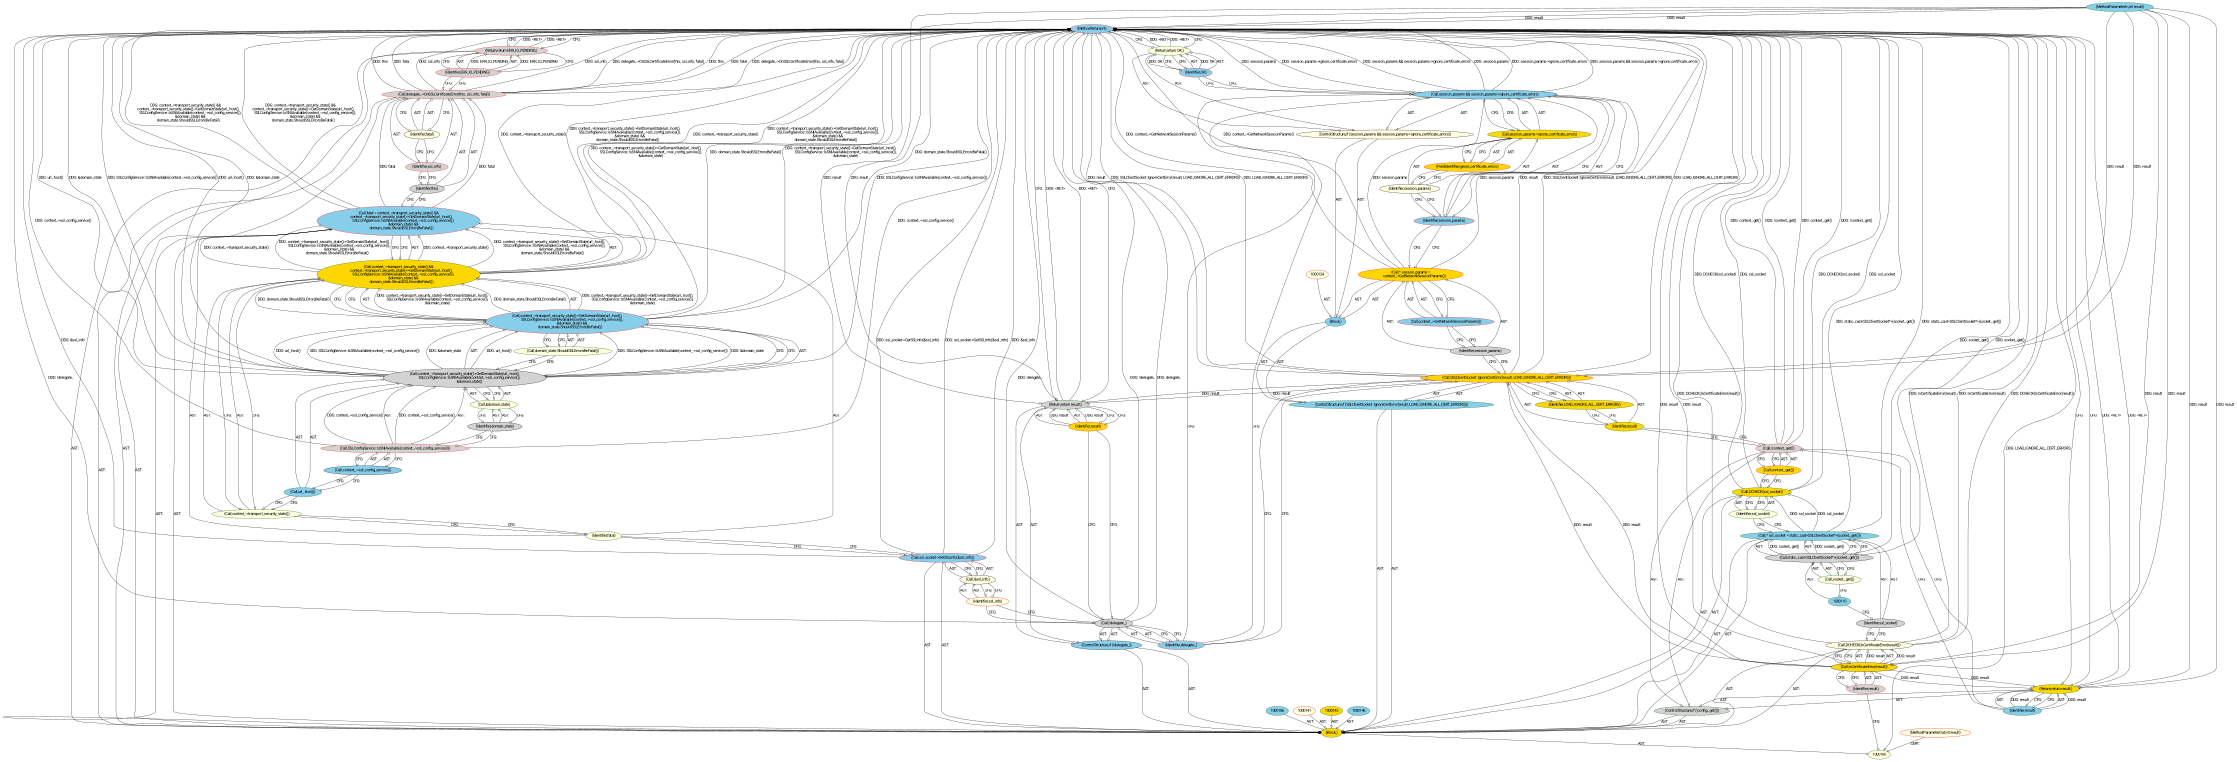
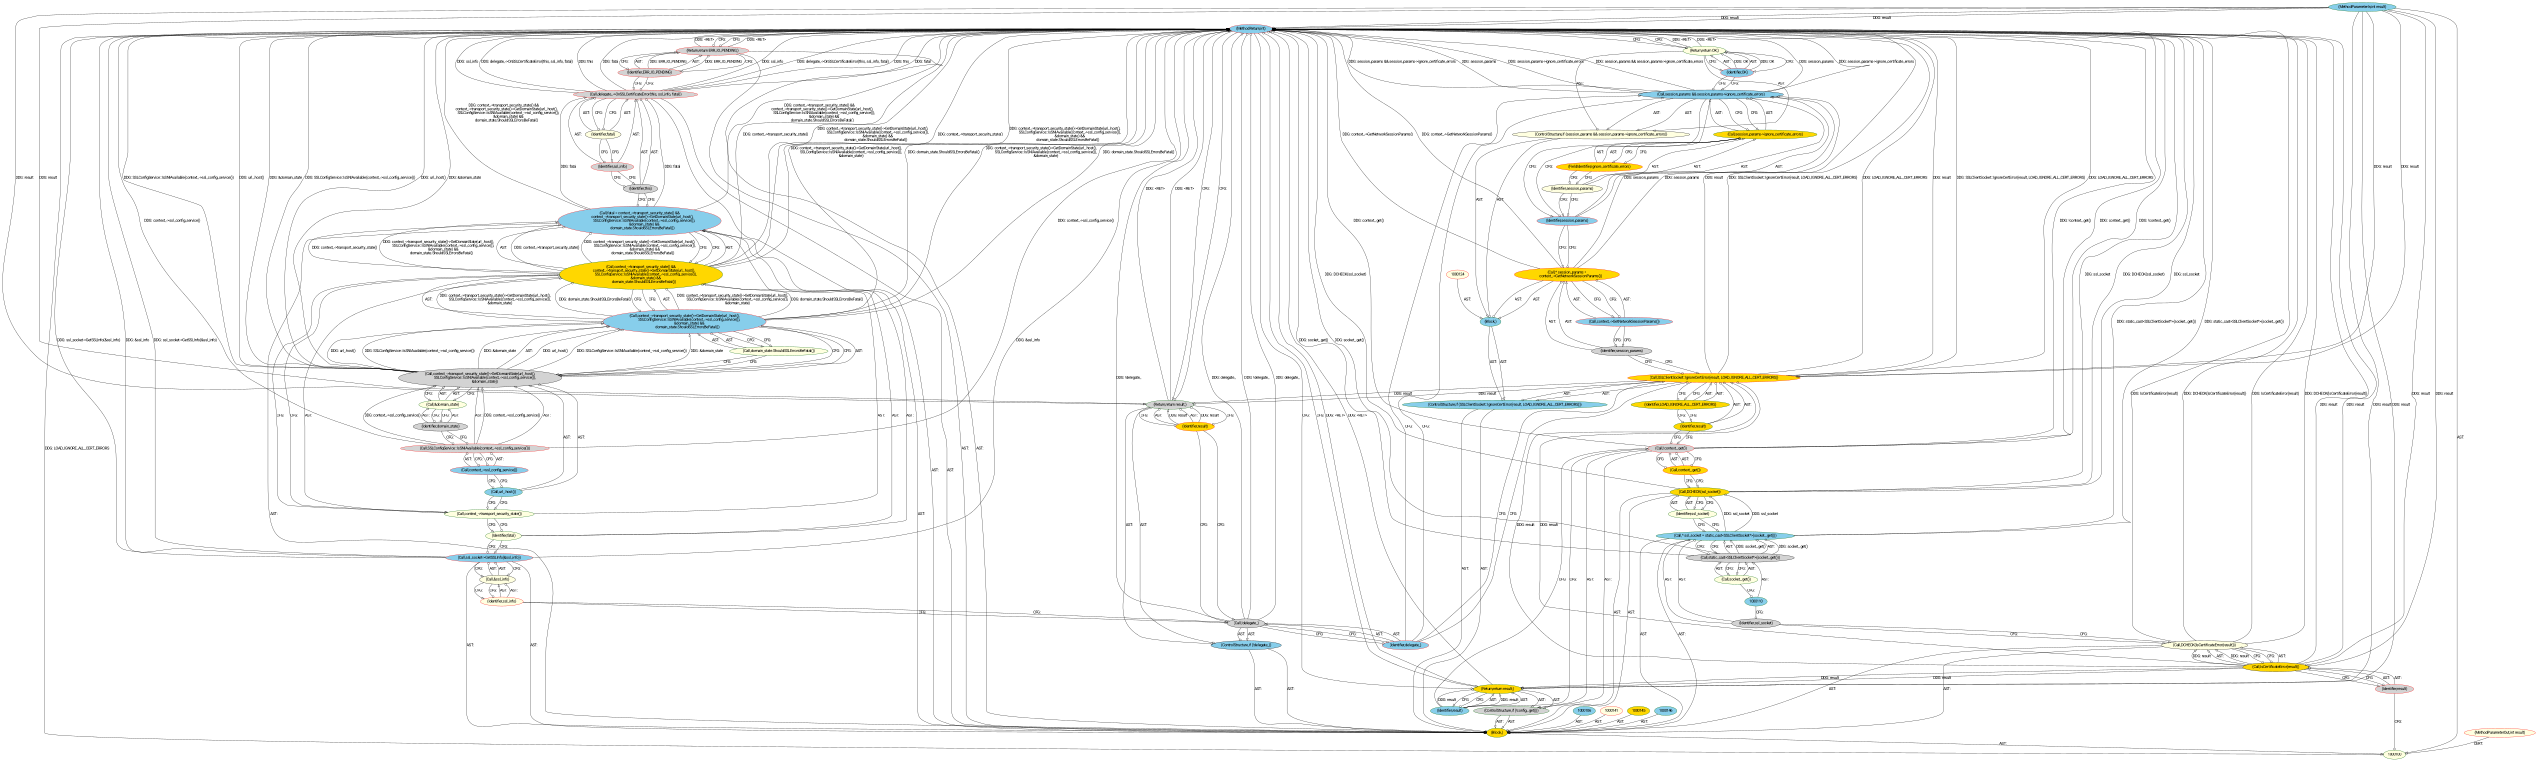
edge "(MethodParameterIn,int result)" -> "1000100": added, label "AST:"
node "(Call,context_->ssl_config_service())": color black -> red
